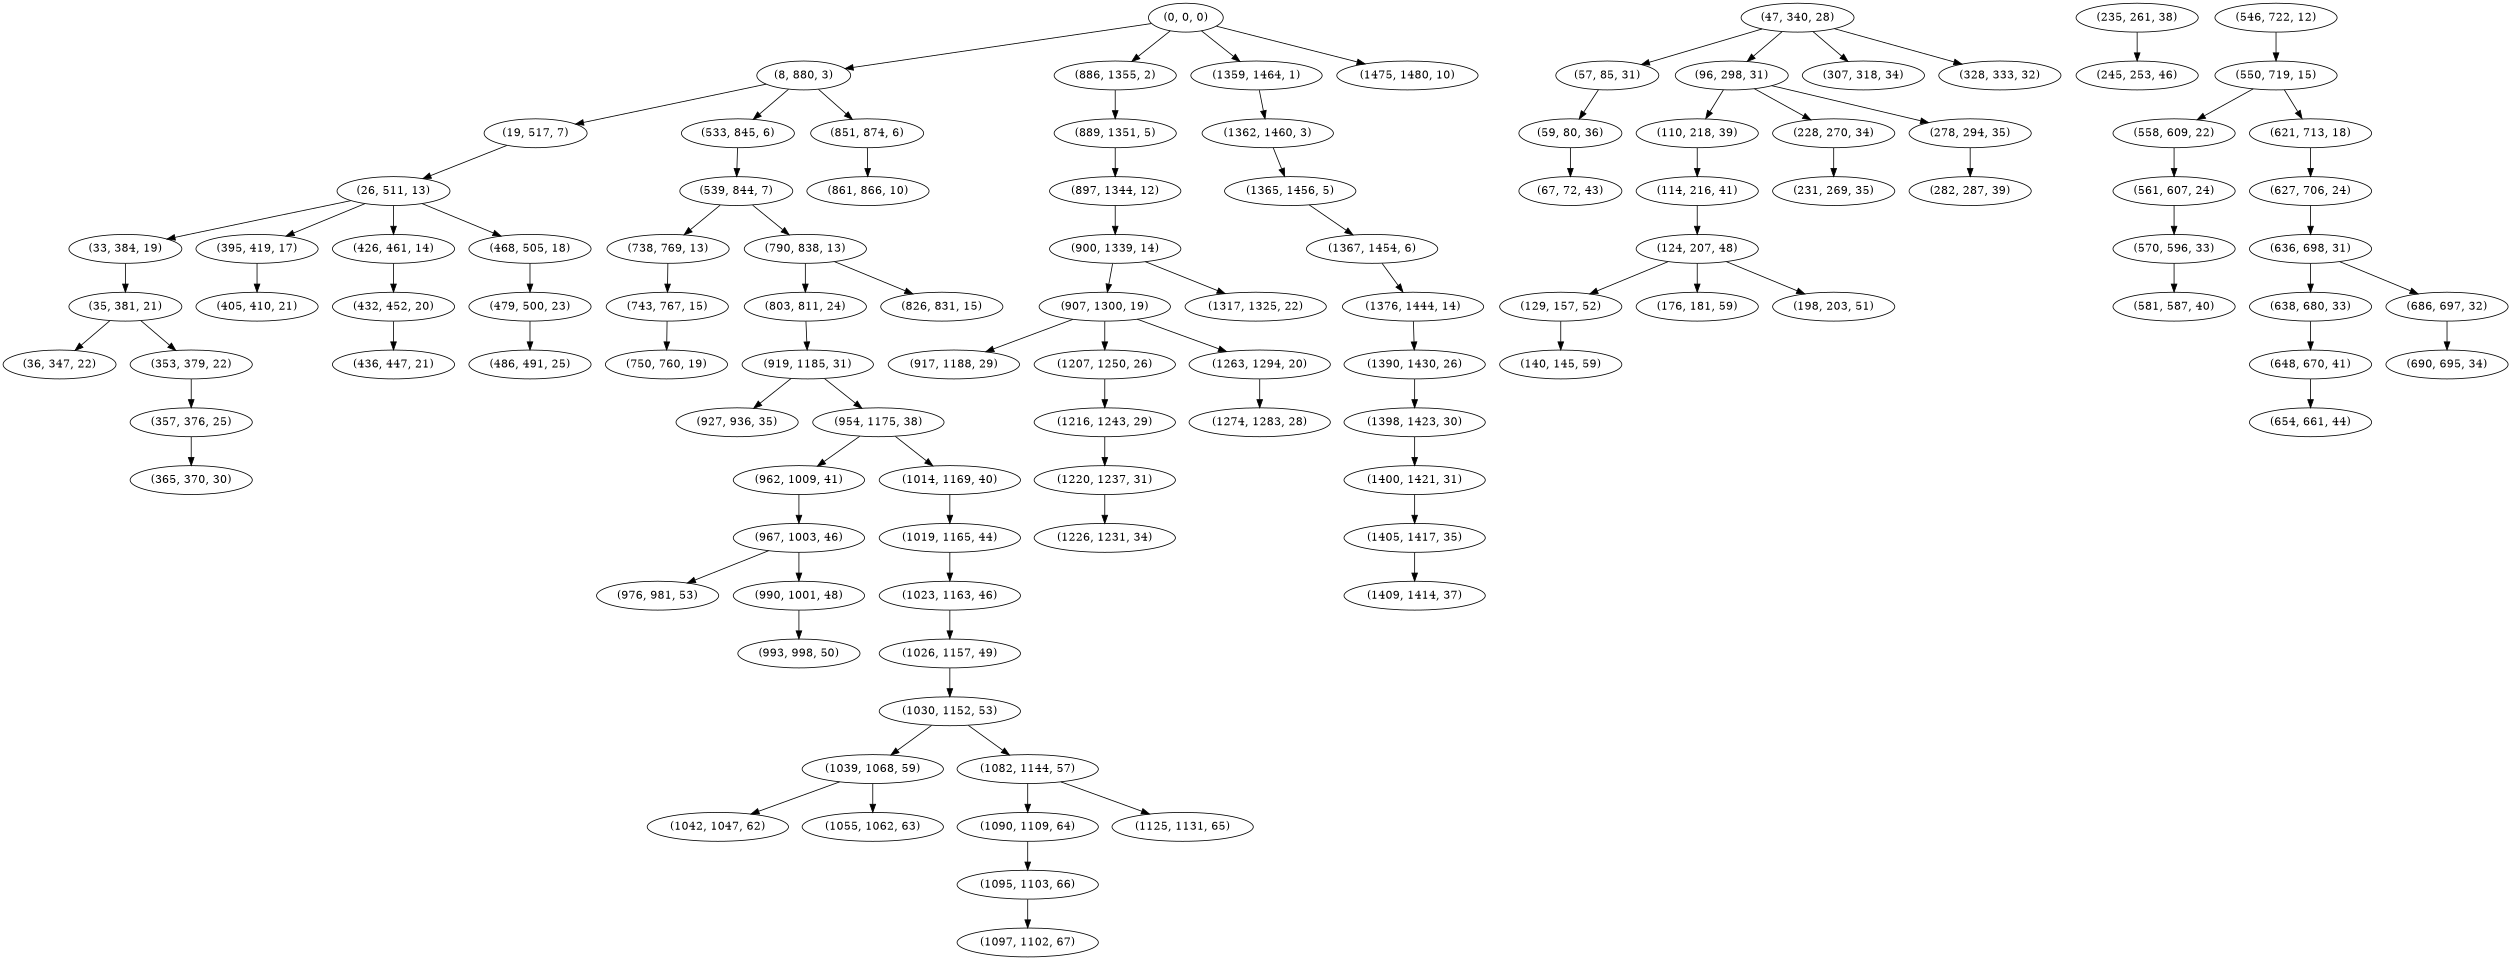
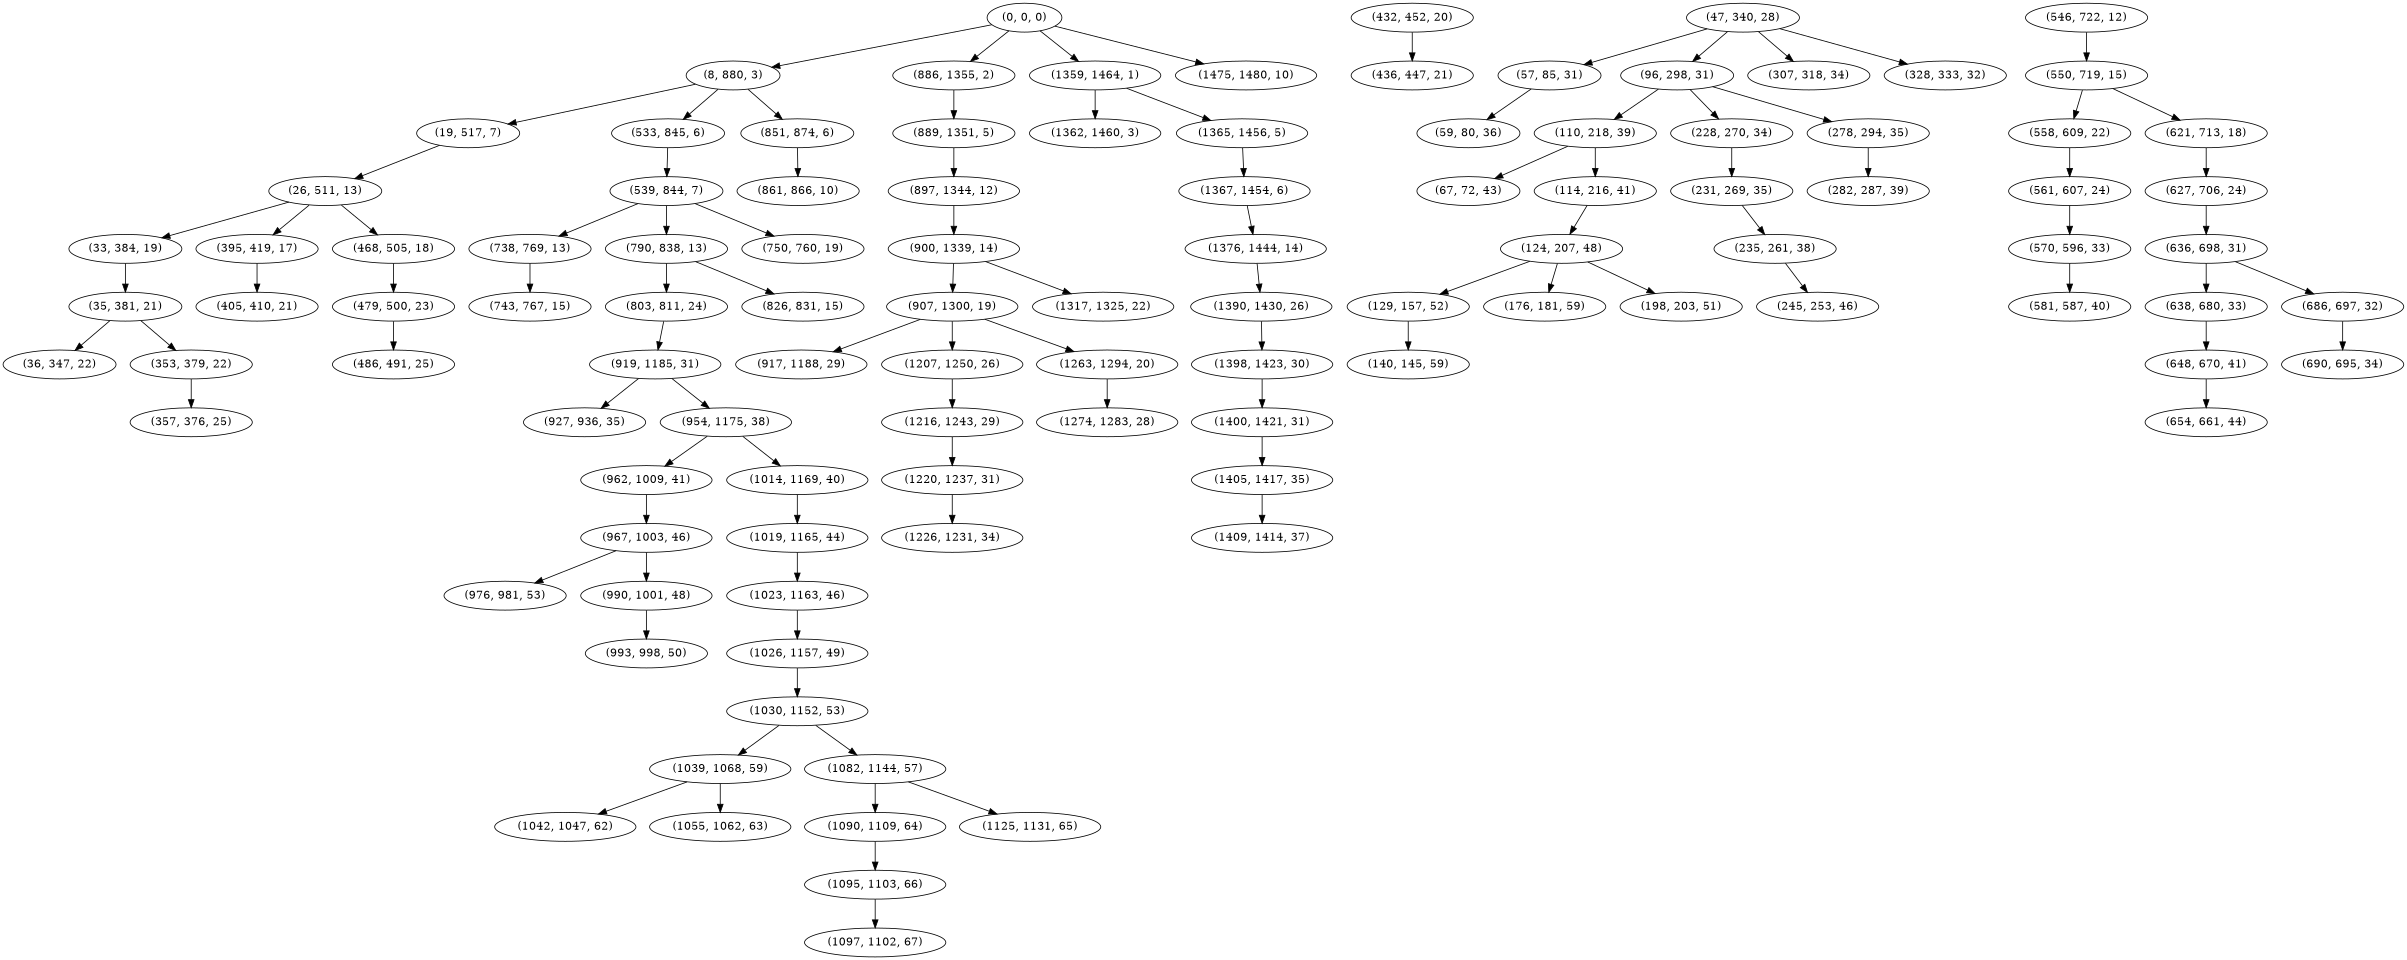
edge "(1362, 1460, 3)" -> "(1365, 1456, 5)": now "(1359, 1464, 1)" -> "(1365, 1456, 5)"
edge "(59, 80, 36)" -> "(67, 72, 43)": now "(110, 218, 39)" -> "(67, 72, 43)"
edge "(231, 269, 35)" -> "(235, 261, 38)": added
node "(426, 461, 14)": removed
edge "(743, 767, 15)" -> "(750, 760, 19)": now "(539, 844, 7)" -> "(750, 760, 19)"
node "(365, 370, 30)": removed
